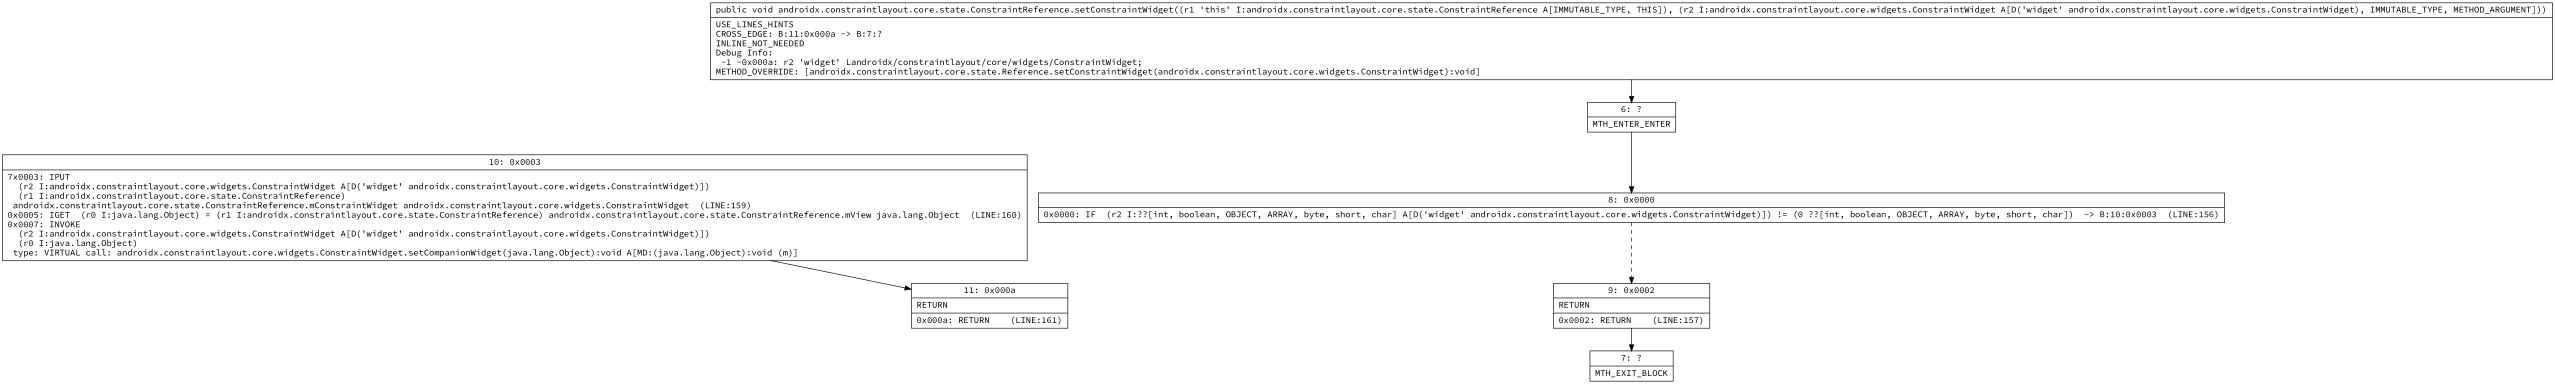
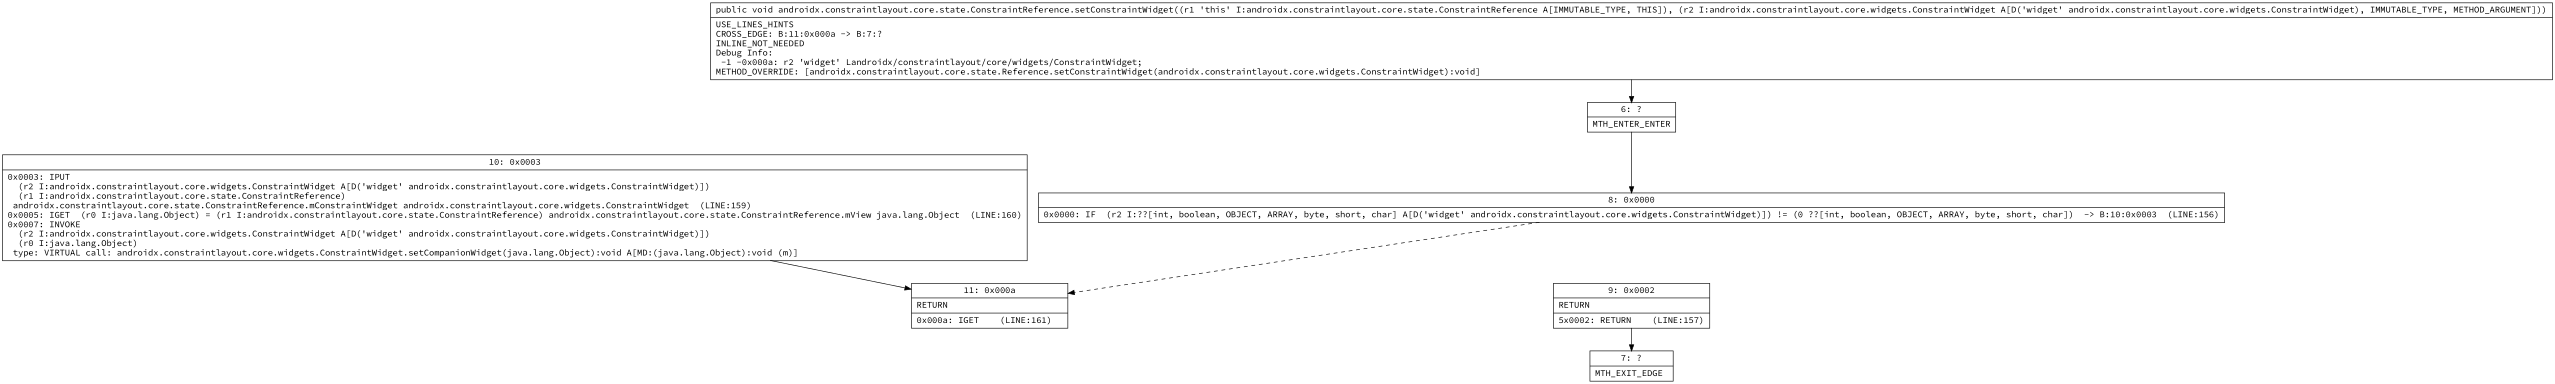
node "10: 0x0003": text "7x0003: IPUT" -> "0x0003: IPUT"
edge "8: 0x0000" -> "9: 0x0002": now "8: 0x0000" -> "11: 0x000a"
node "11: 0x000a": text "0x000a: RETURN    (LINE:161)" -> "0x000a: IGET    (LINE:161)"
node "9: 0x0002": text "0x0002: RETURN    (LINE:157)" -> "5x0002: RETURN    (LINE:157)"
node "7: ?": text "MTH_EXIT_BLOCK" -> "MTH_EXIT_EDGE"
